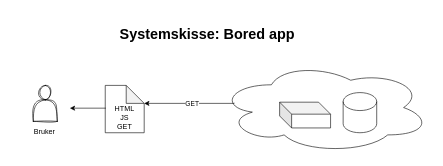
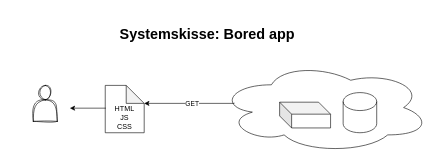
node "HTML JS GET": label "HTML JS GET" -> "HTML JS CSS"
node "Bruker": removed
